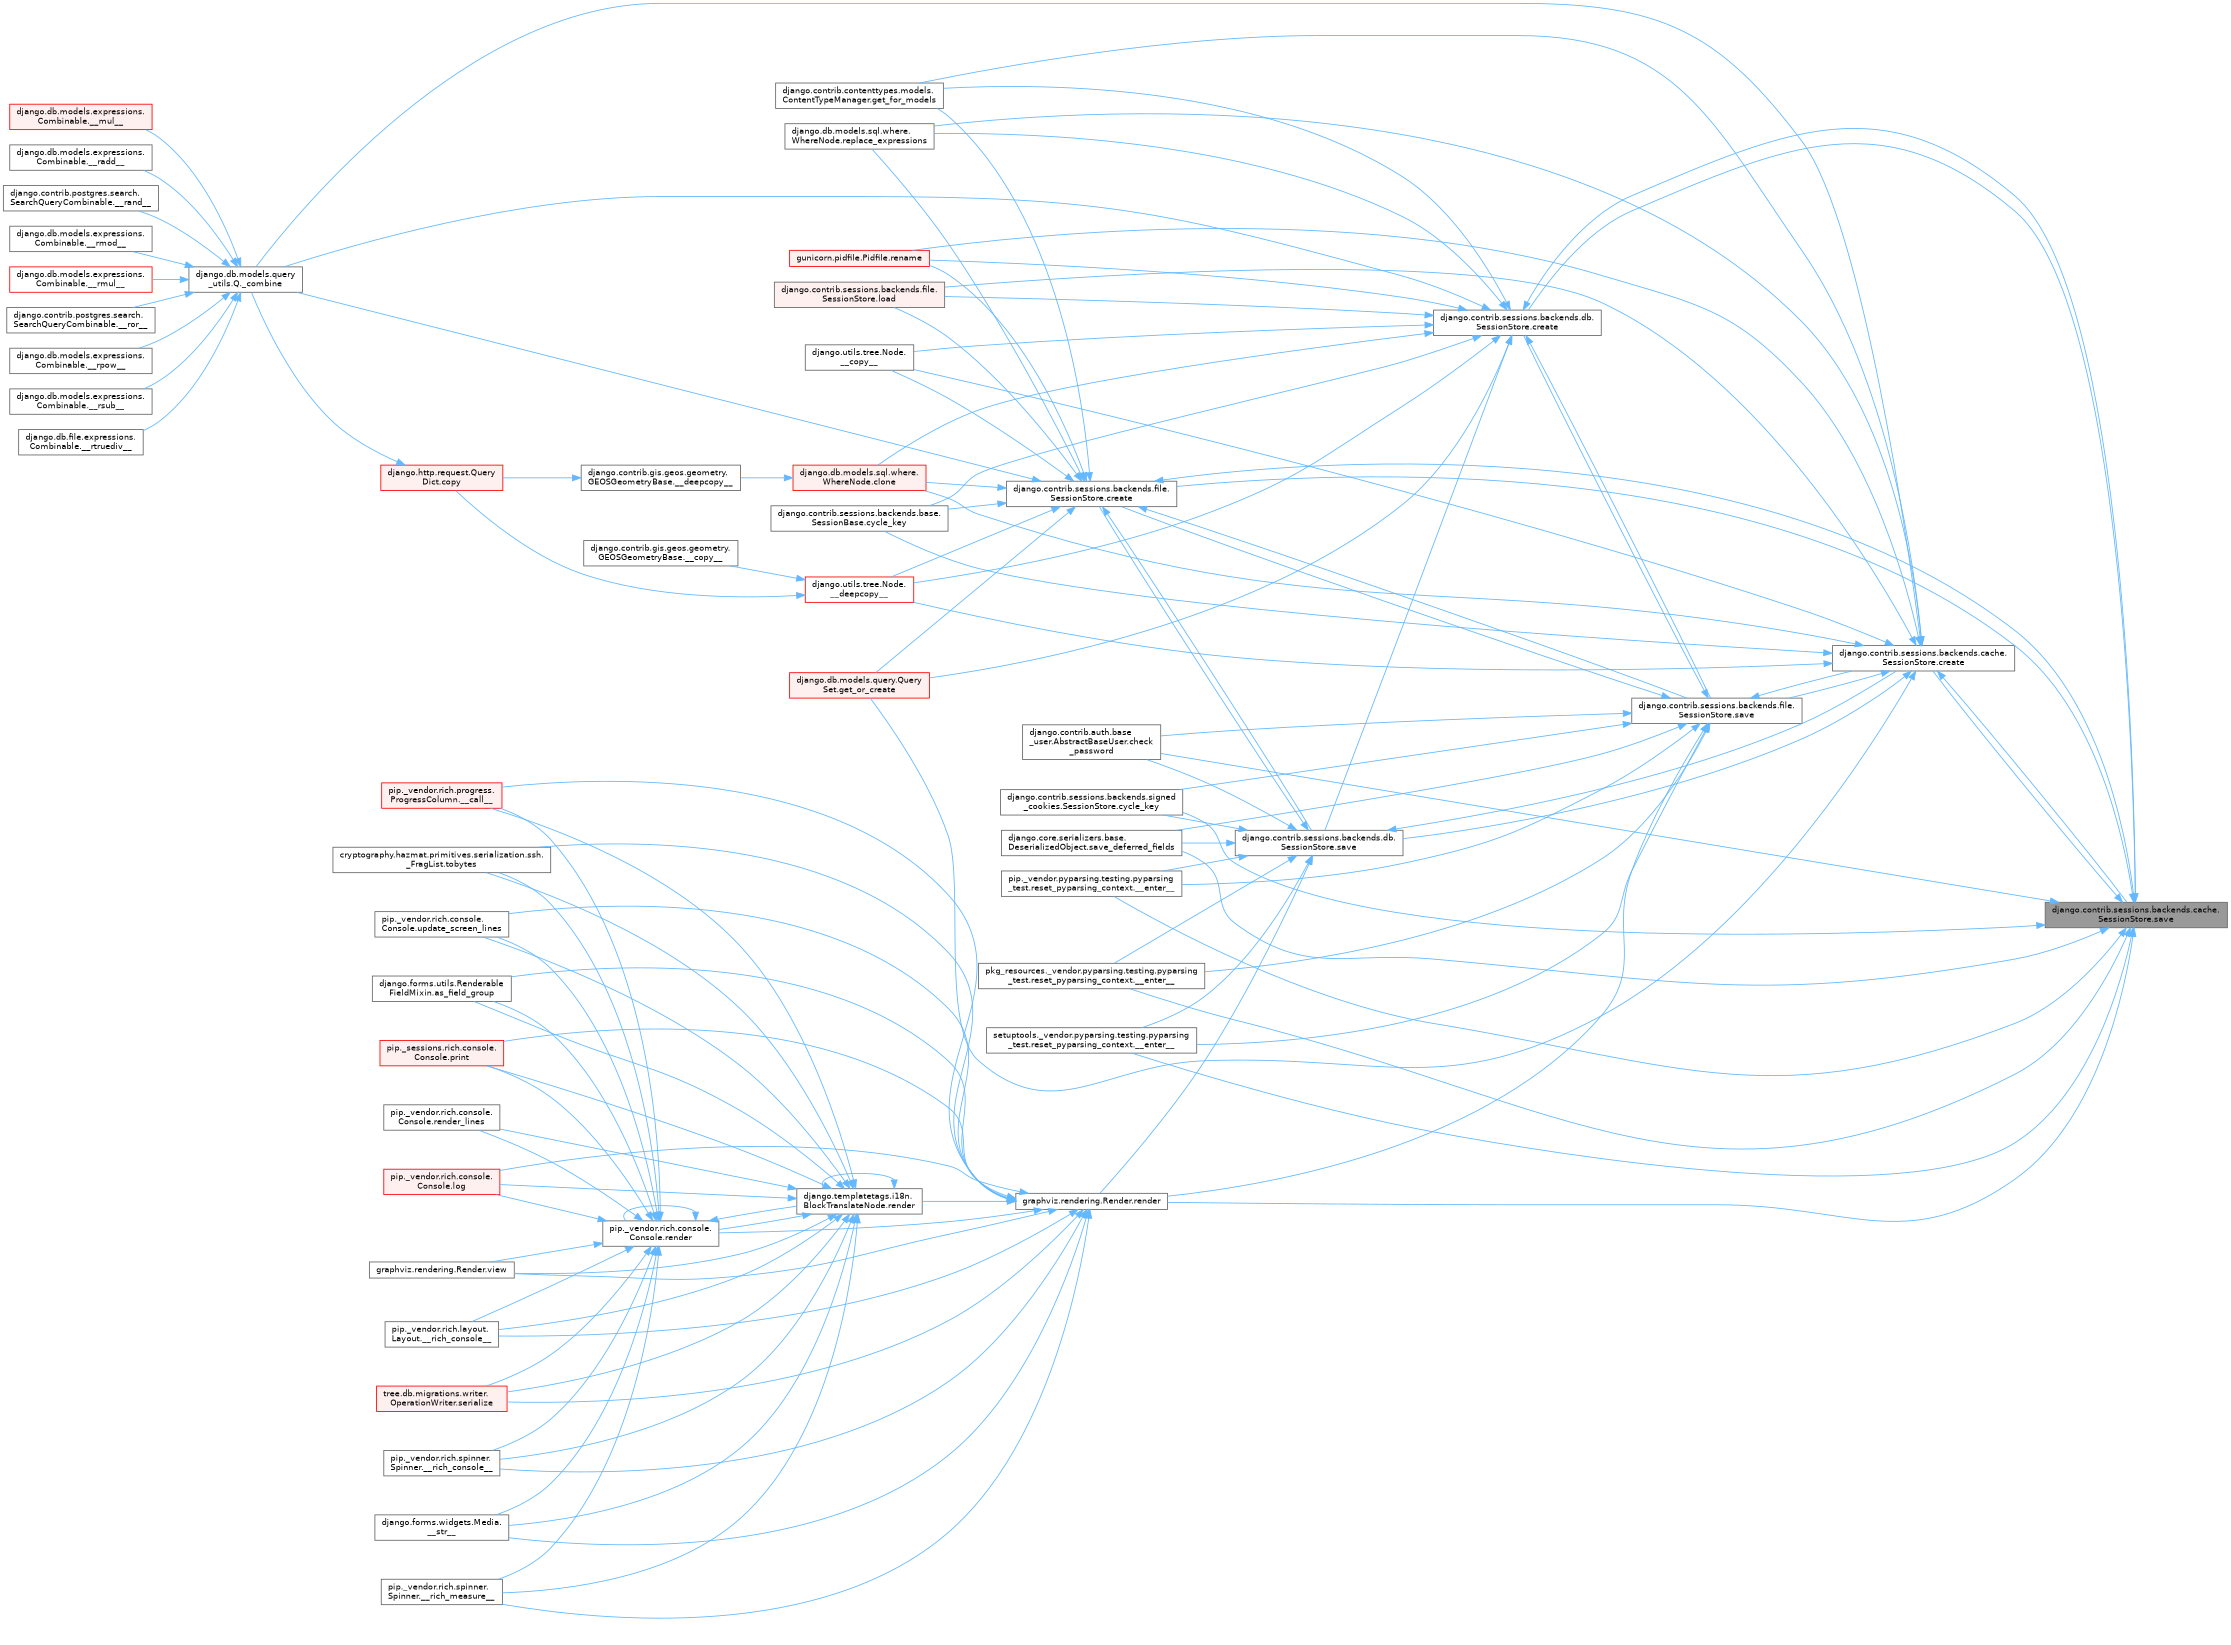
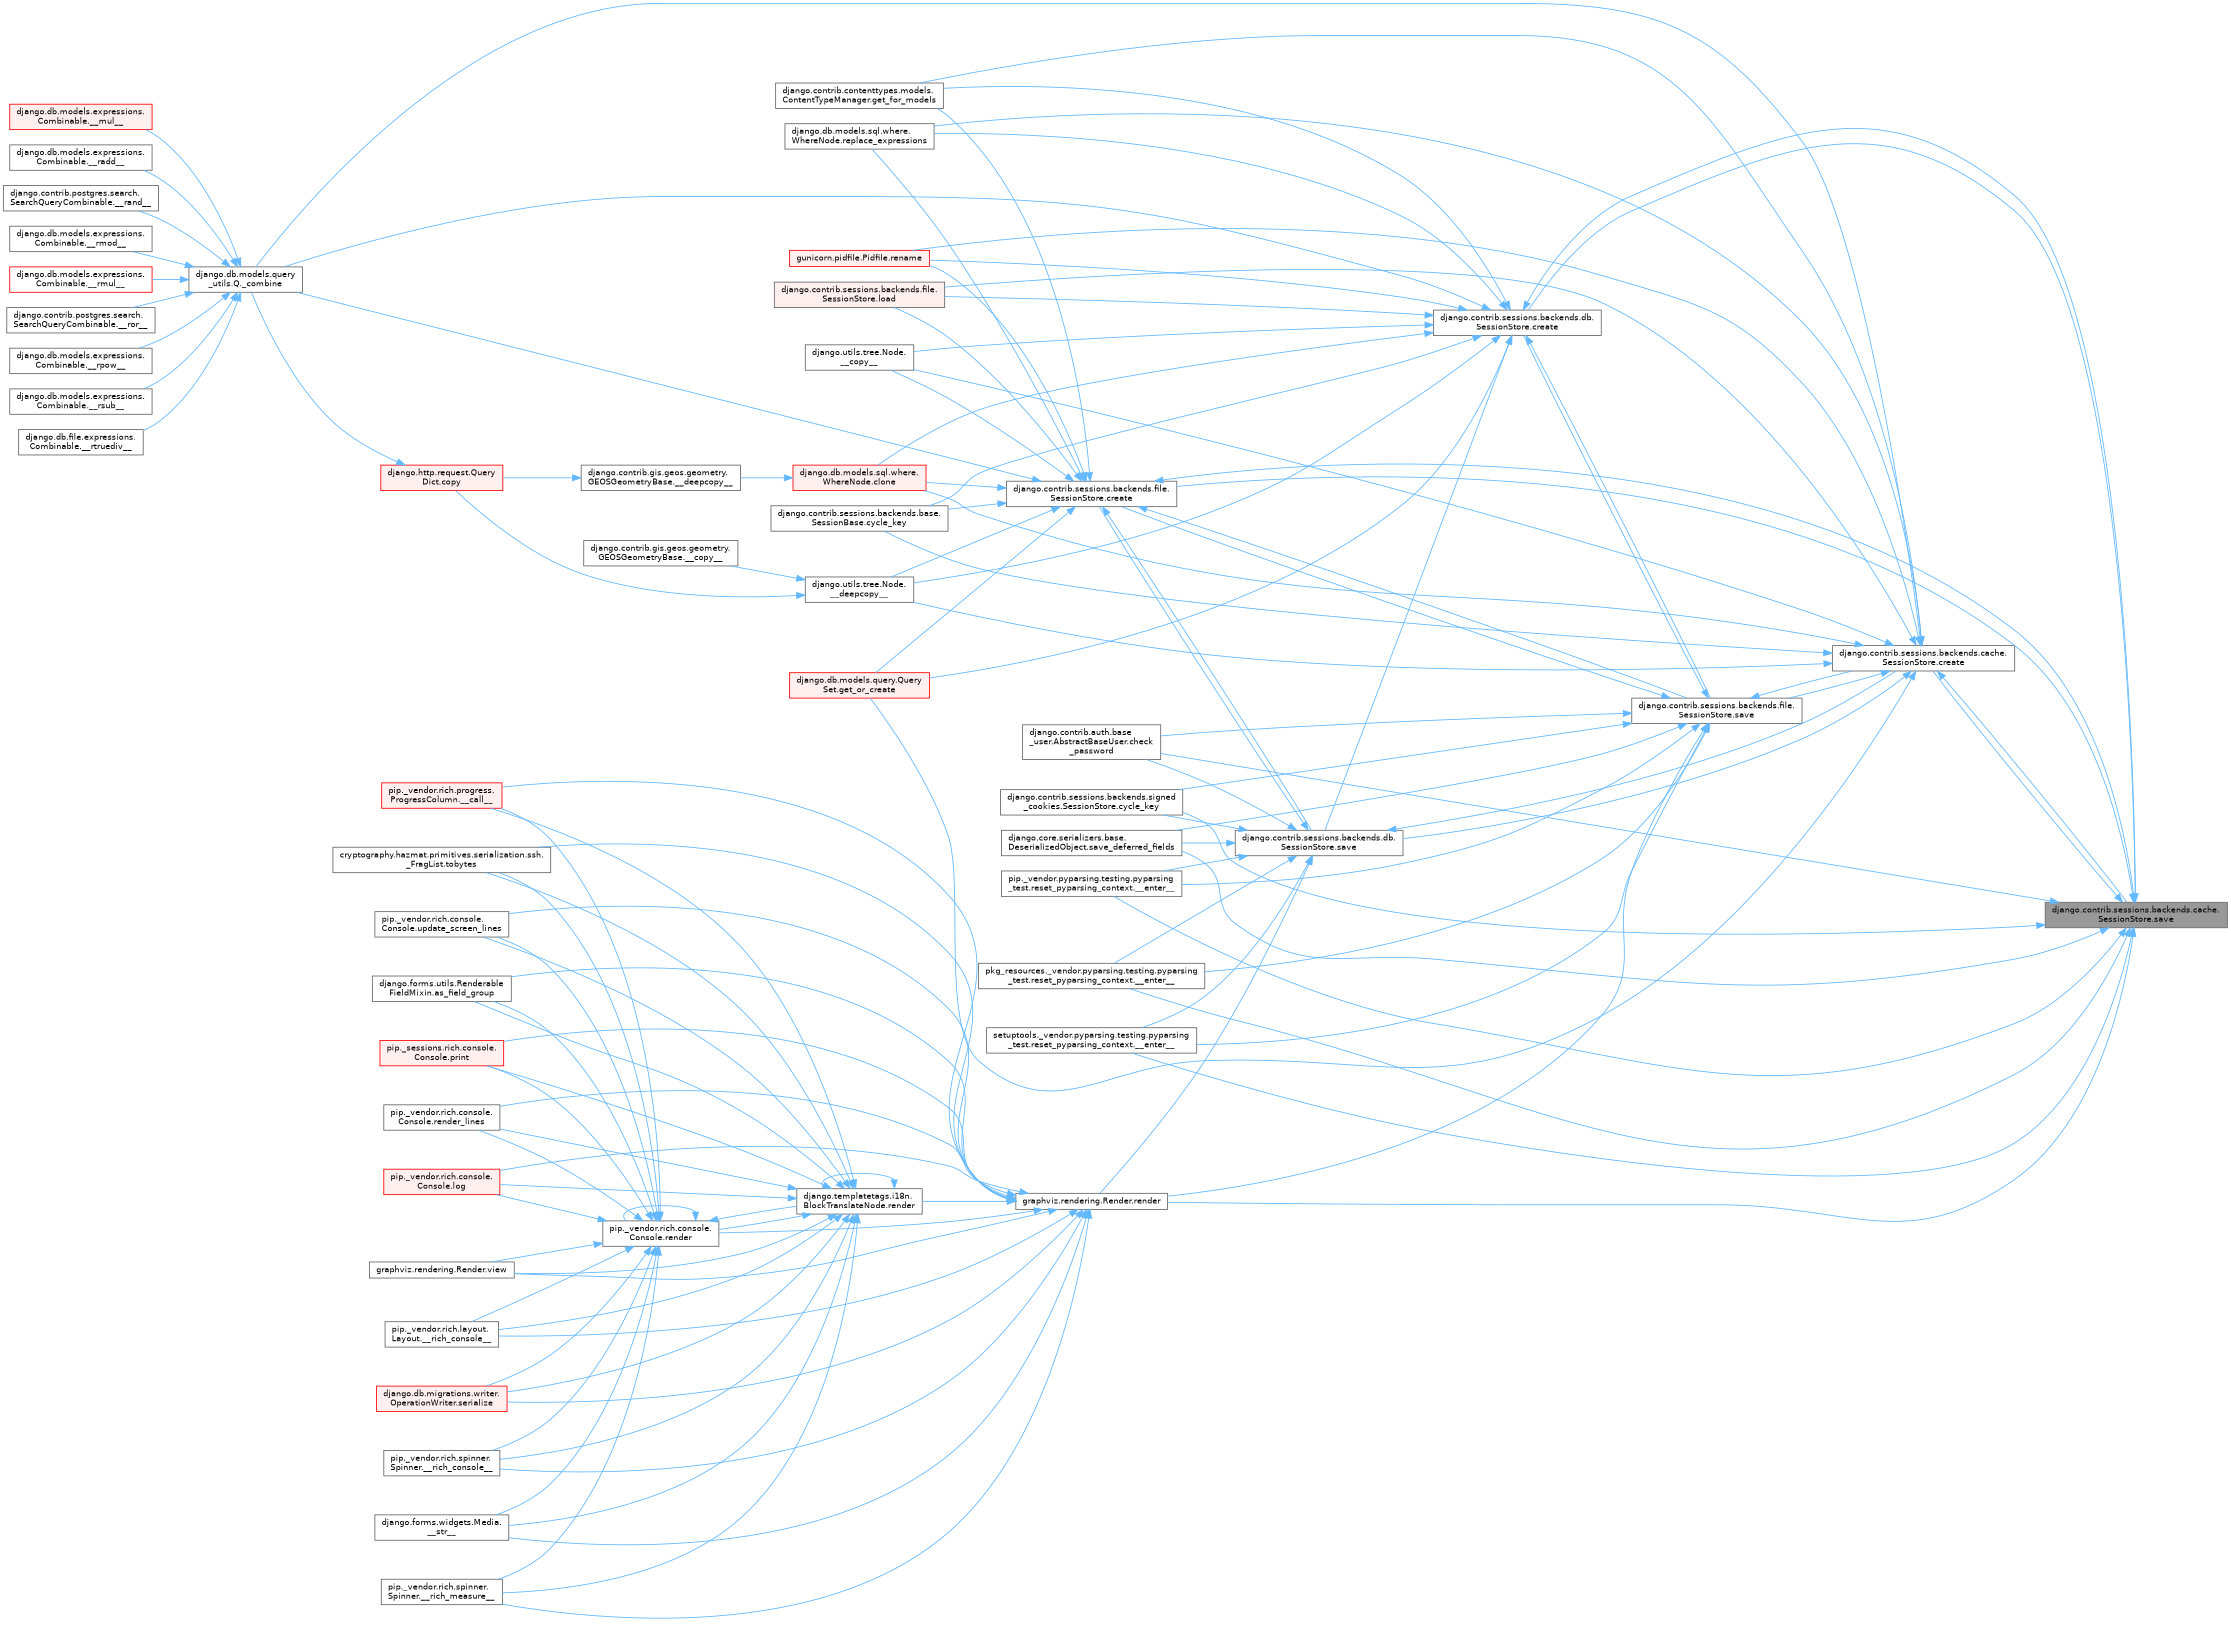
node "django.utils.tree.Node. __deepcopy__": color red -> grey40
edge "pip._vendor.rich.console. Console.render_lines" -> "graphviz.rendering.Render.render": added
node "tree.db.migrations.writer. OperationWriter.serialize": label "tree.db.migrations.writer. OperationWriter.serialize" -> "django.db.migrations.writer. OperationWriter.serialize"
